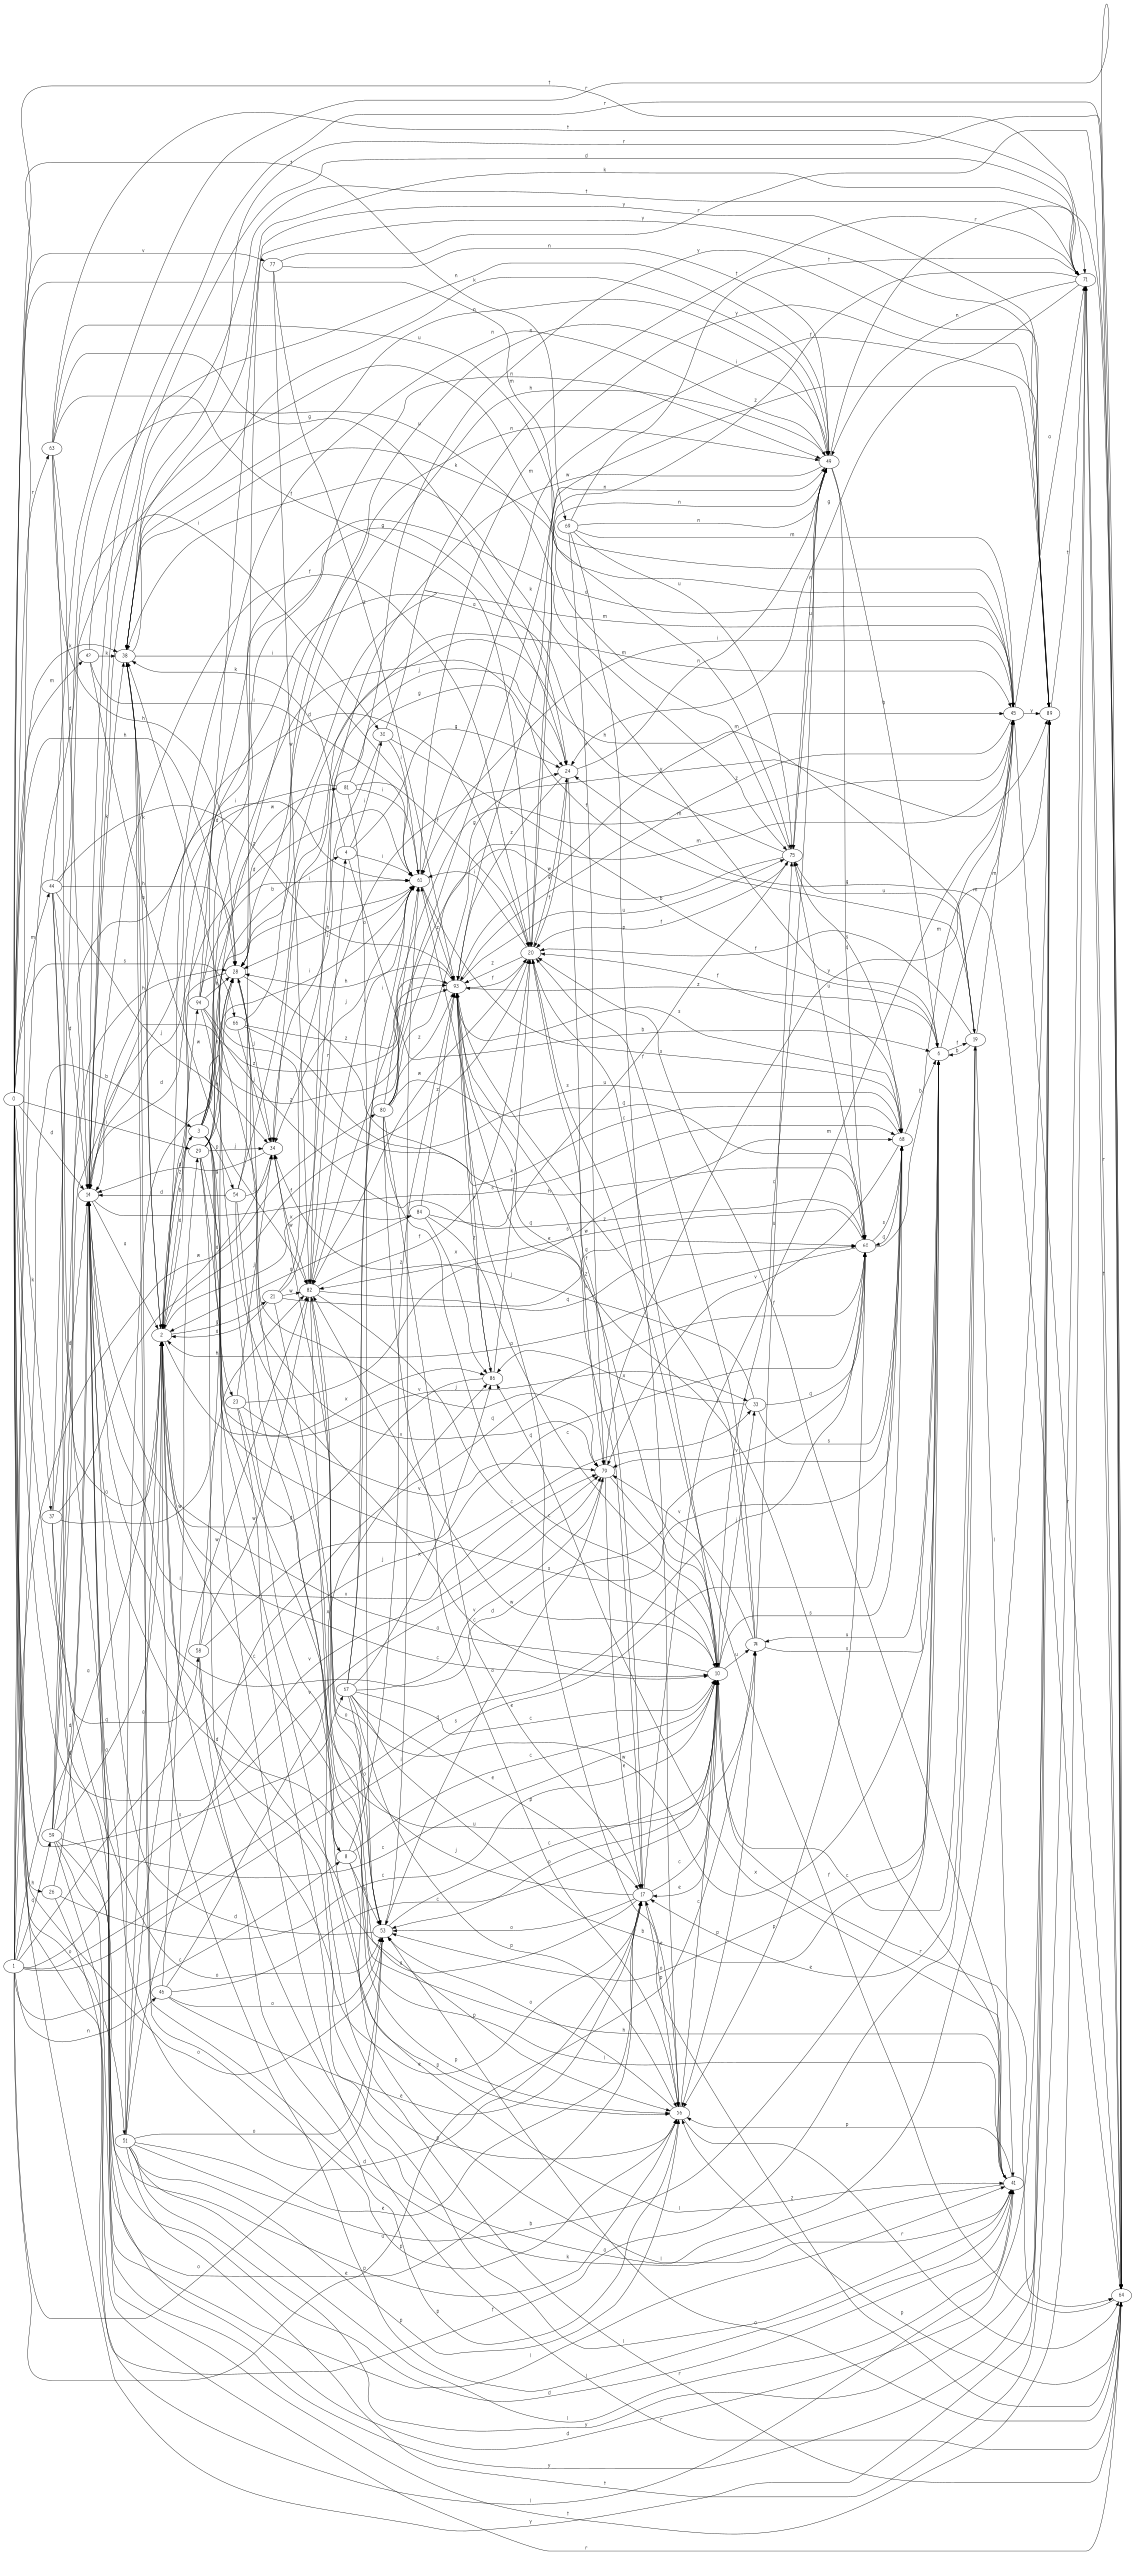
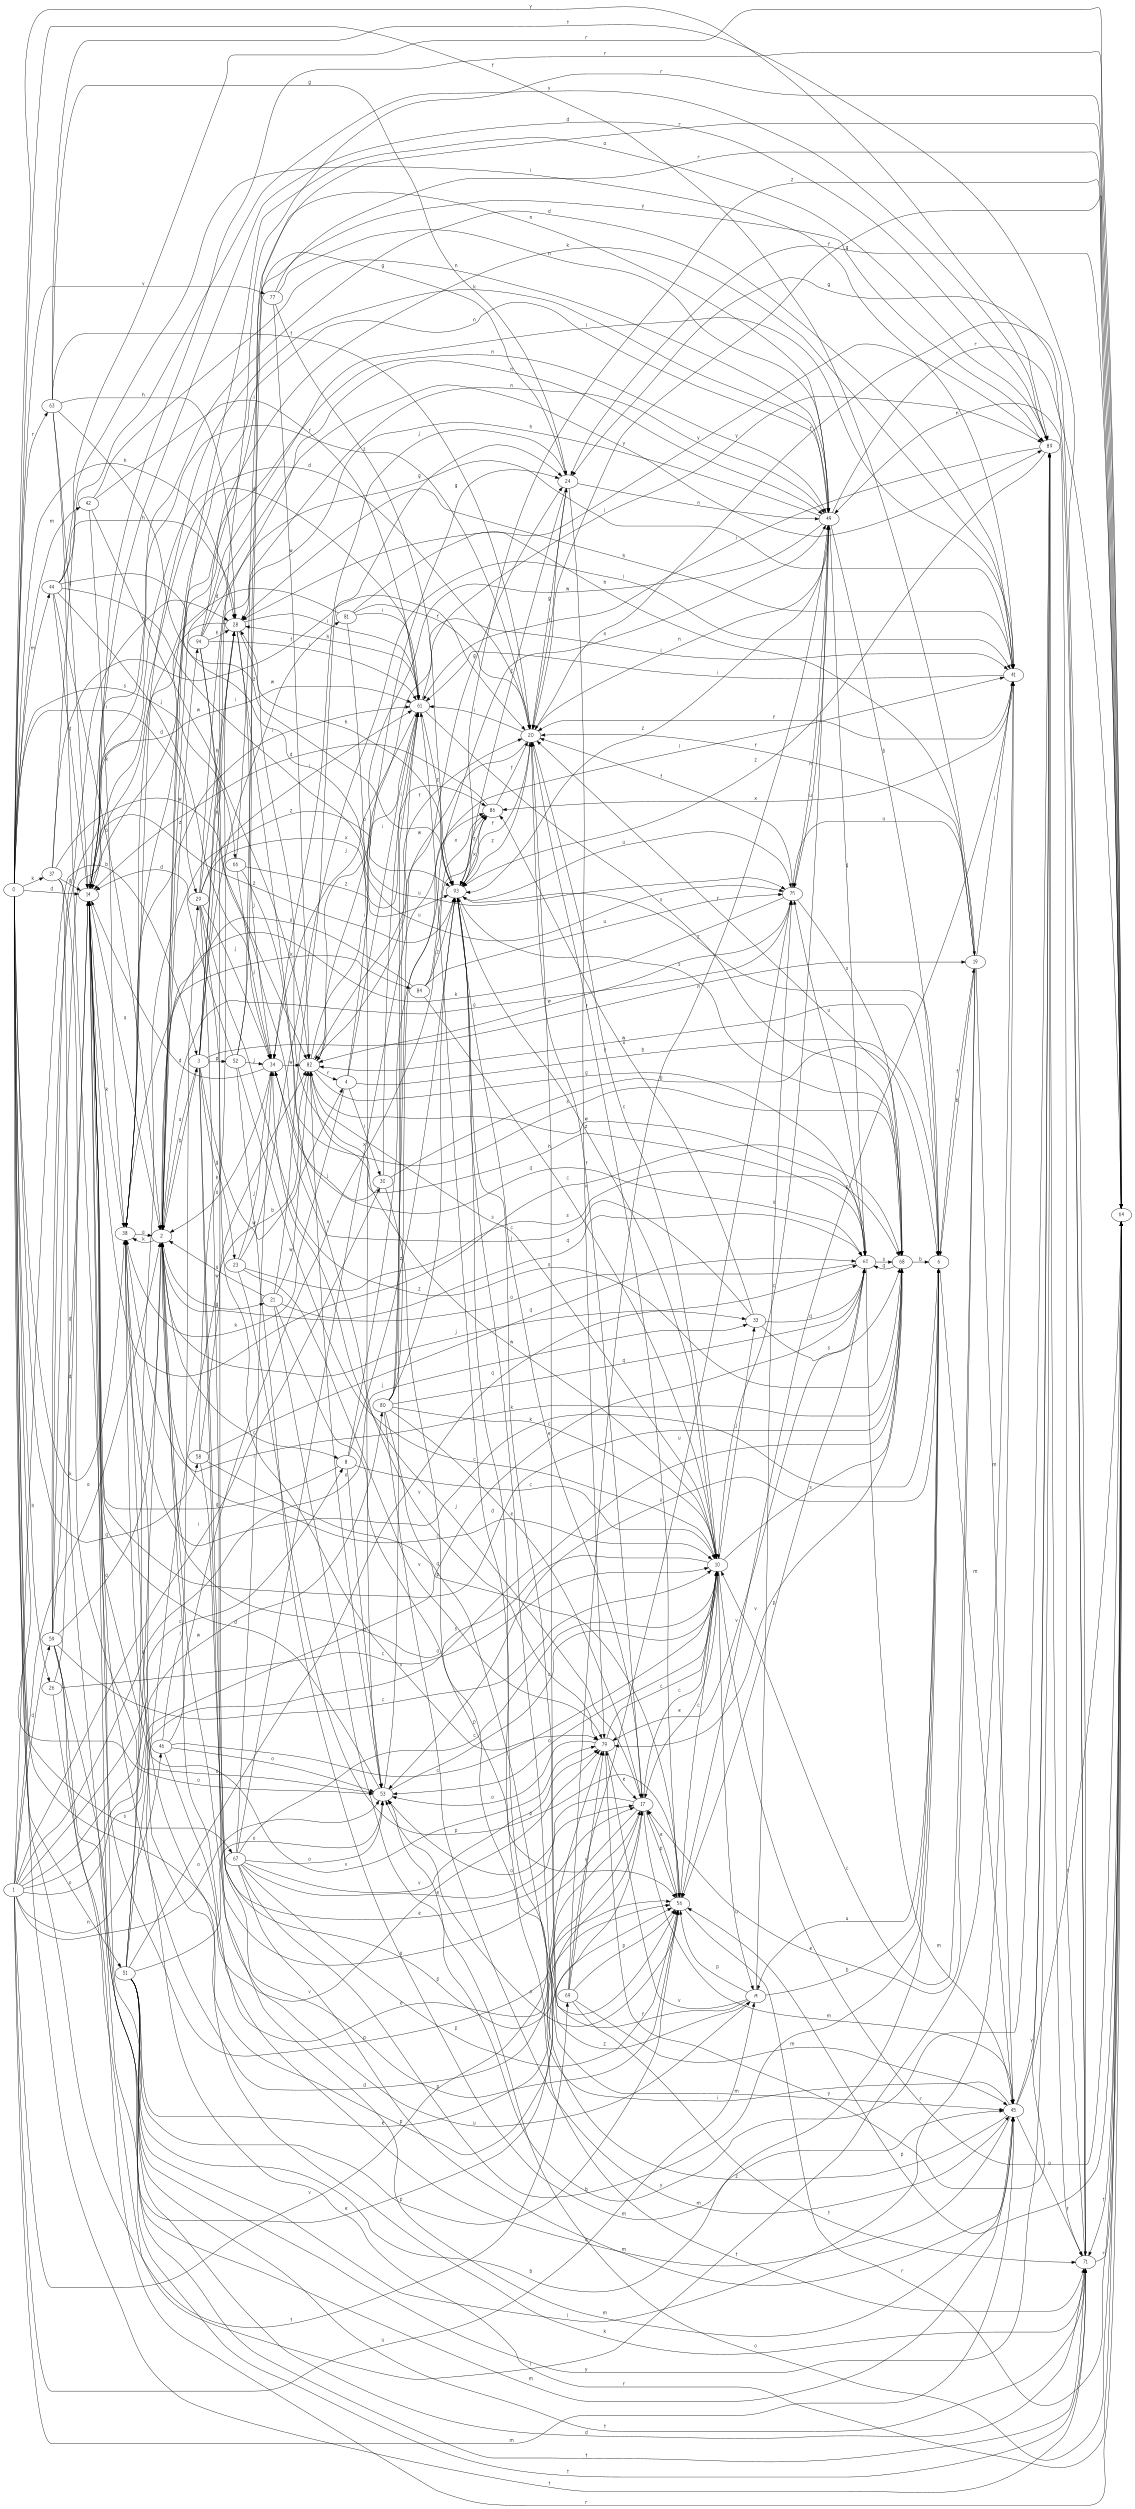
edge "49" -> "93": added, label "z"
node "54": label "54" -> "52"
edge "67" -> "61": now "67" -> "34"
edge "56" -> "20": added, label "f"
edge "74" -> "6": label "s" -> "b"
